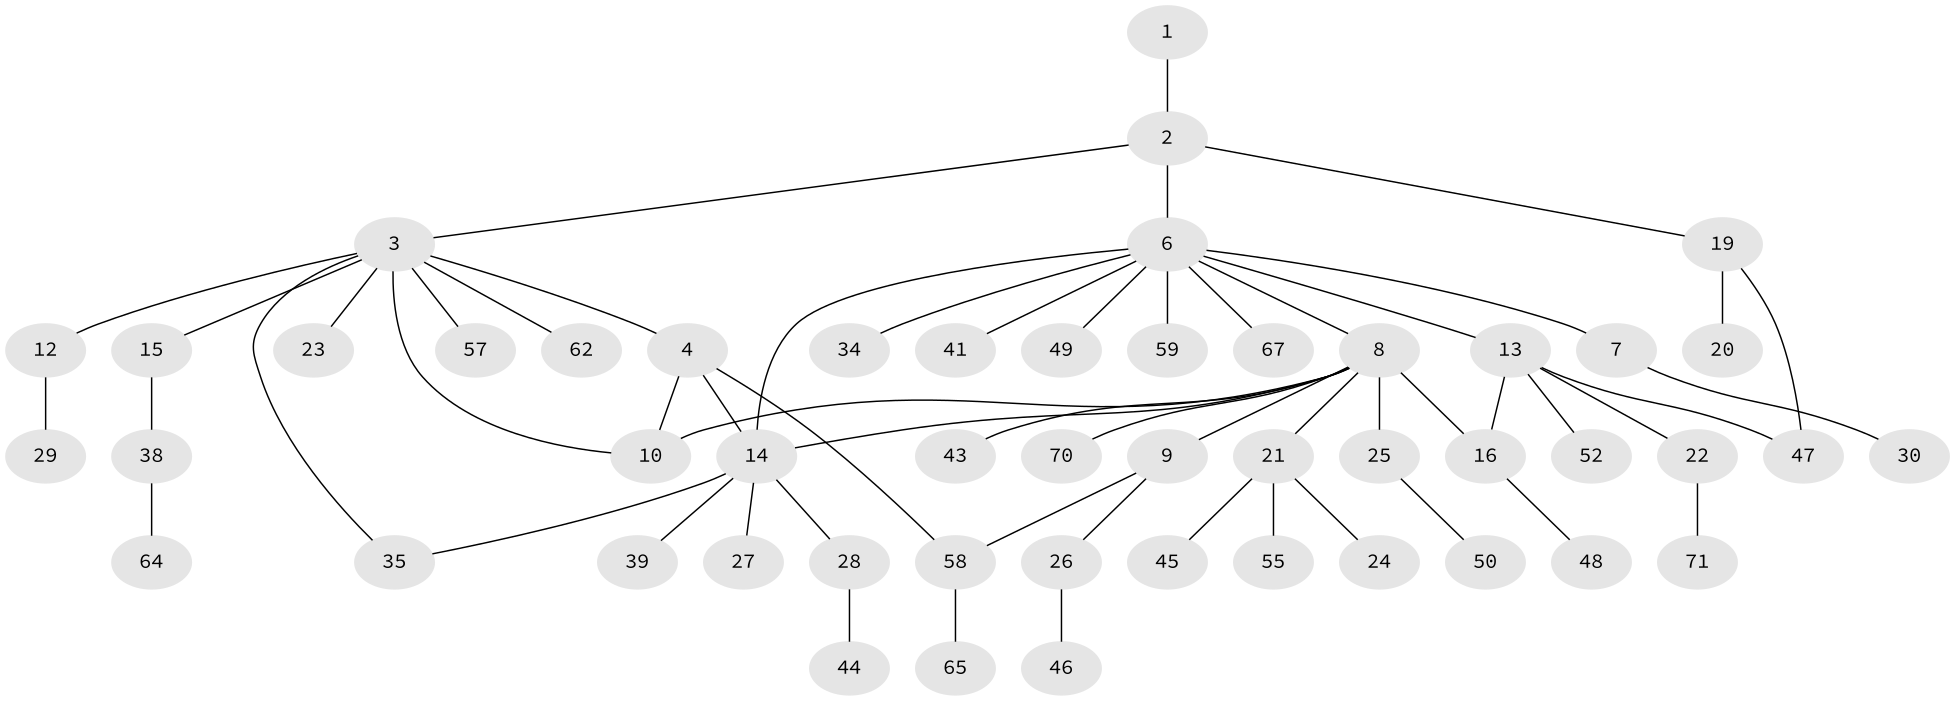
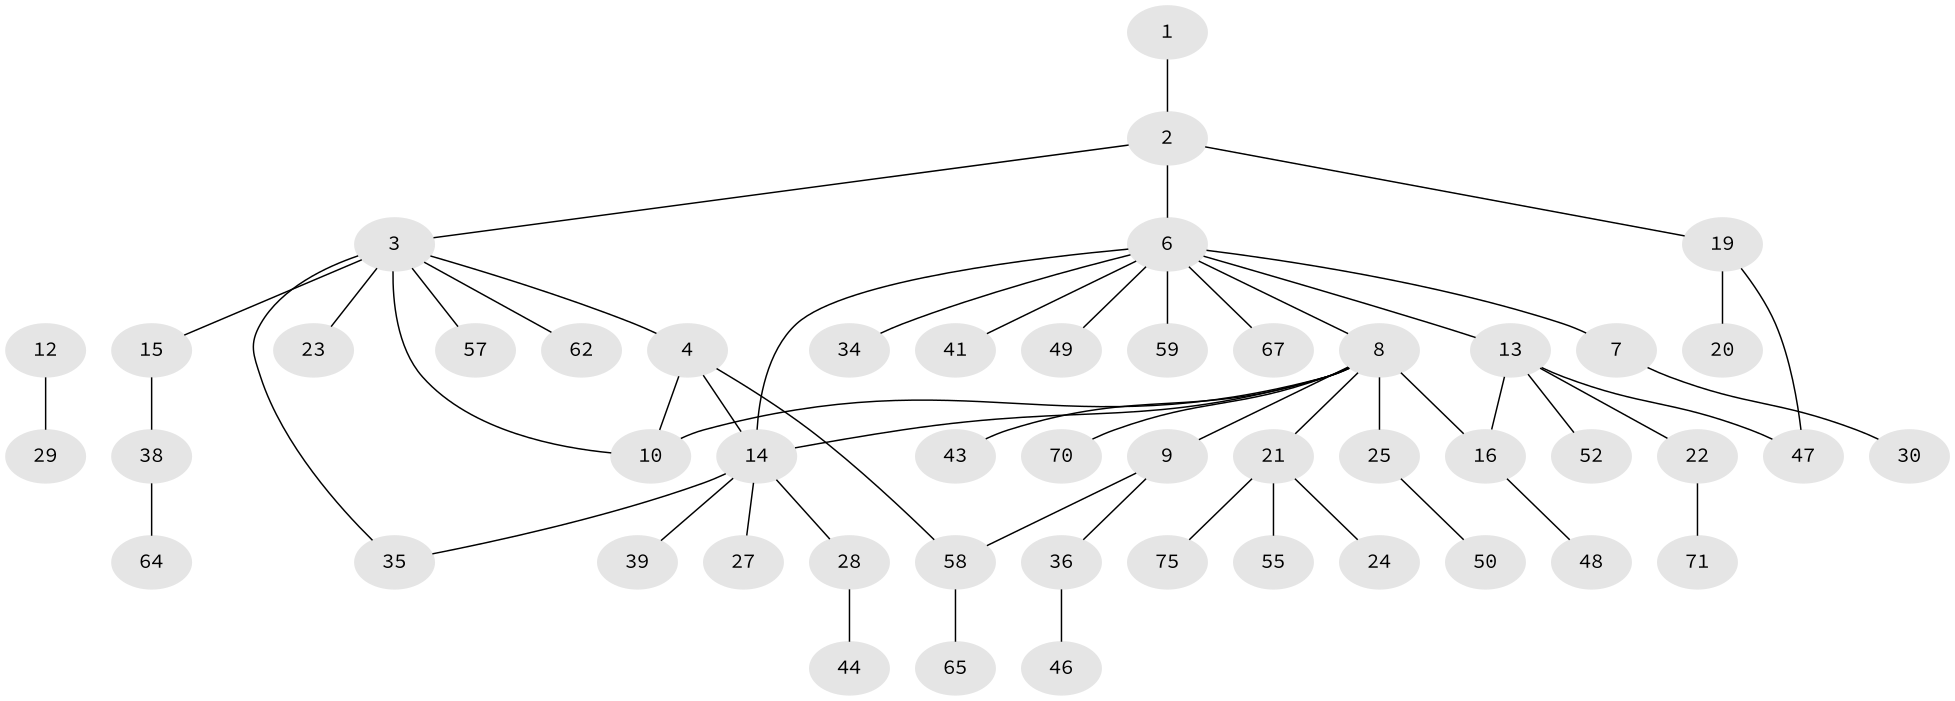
edge "3" -- "12": removed
node "26": label "26" -> "36"
node "45": label "45" -> "75"
